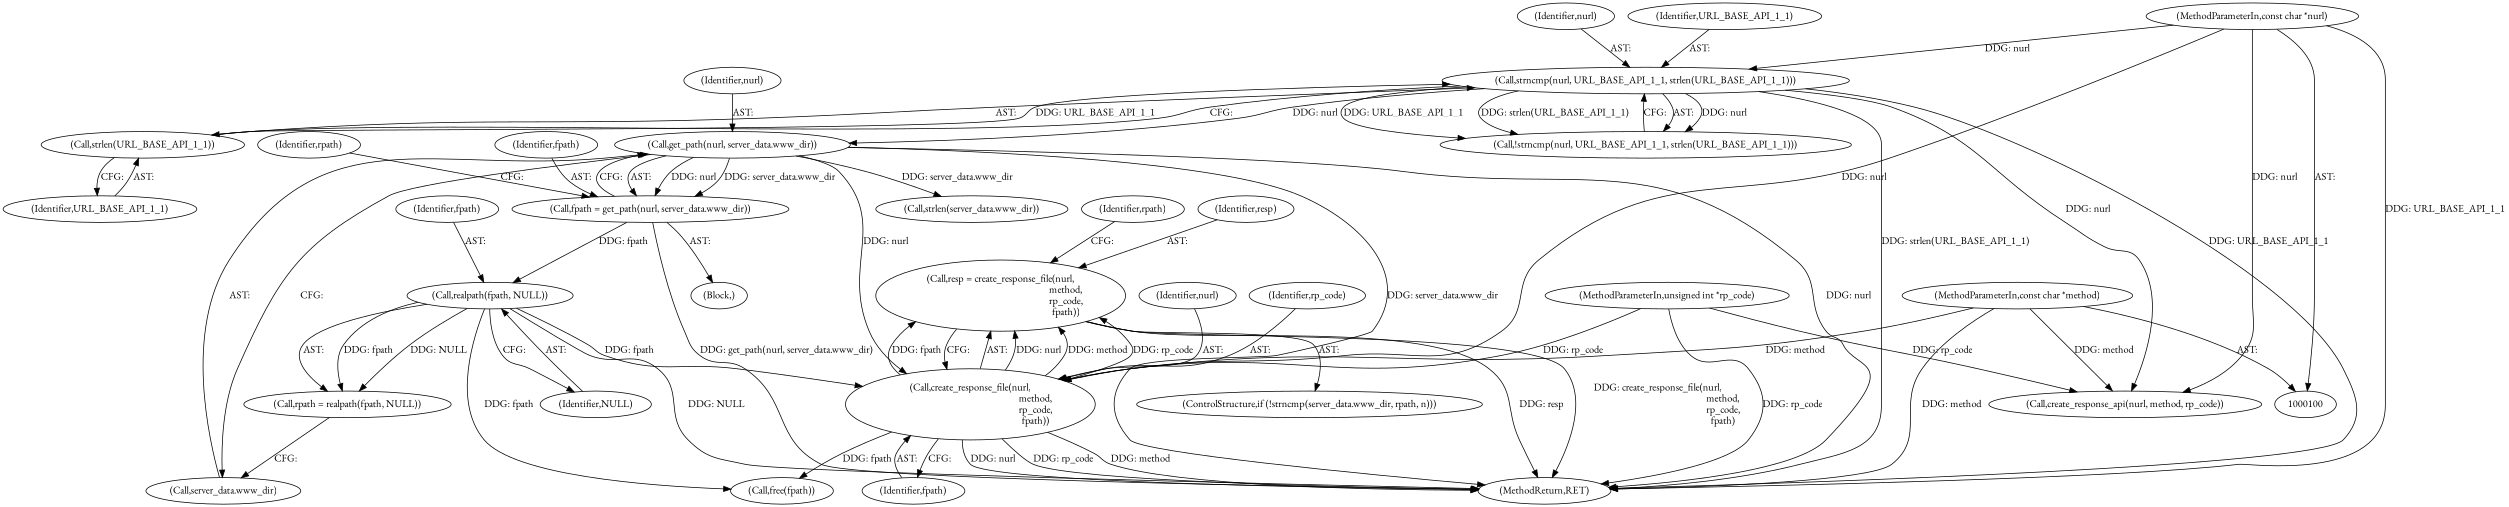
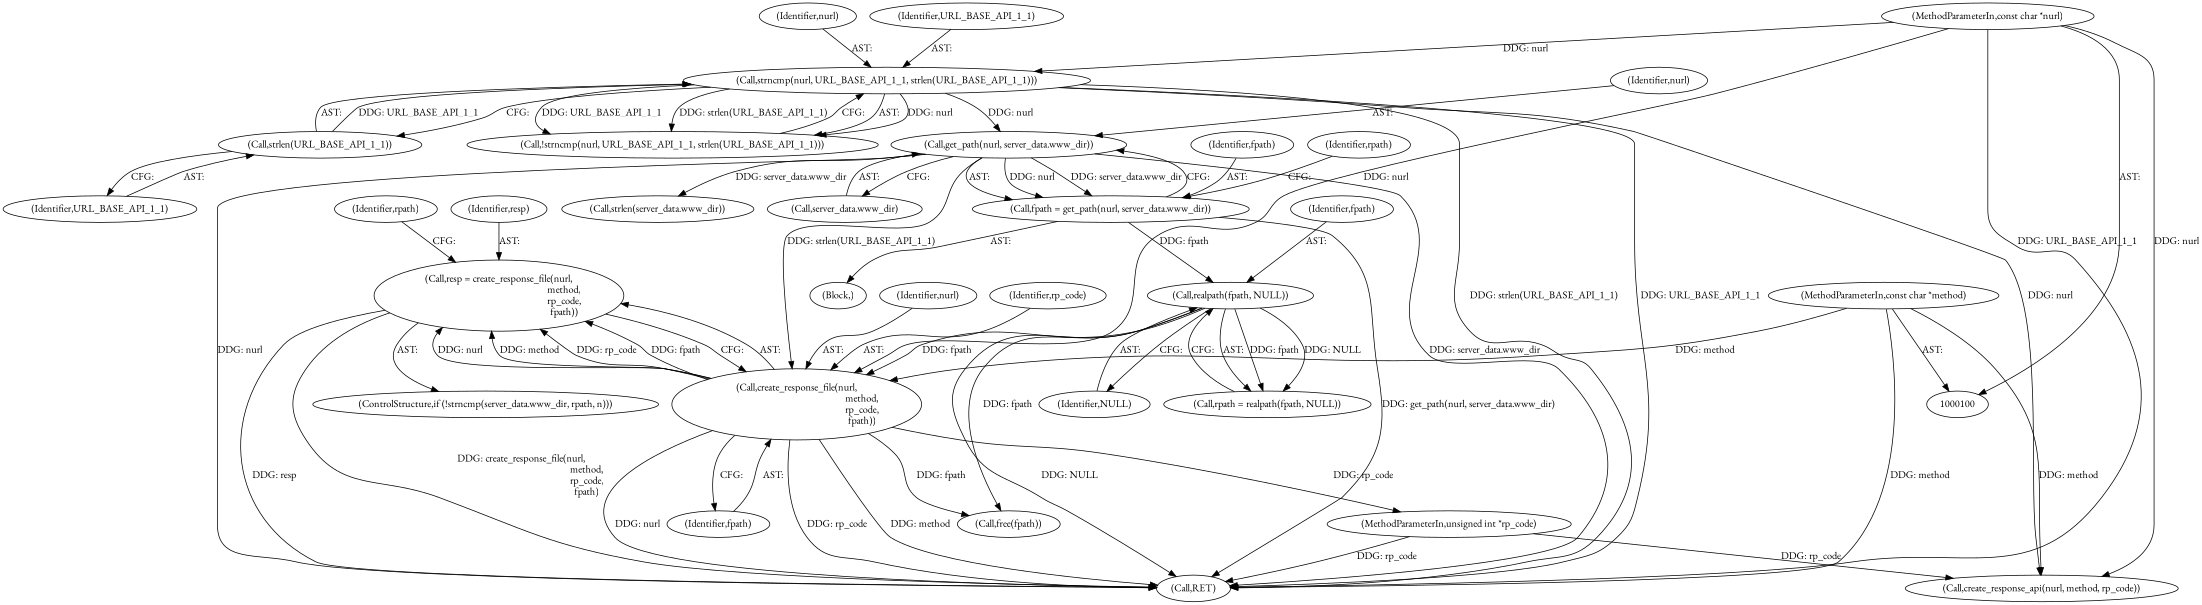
edge "(Call,get_path(nurl, server_data.www_dir))" -> "(Call,create_response_file(nurl, method, rp_code, fpath))": label "DDG: nurl" -> "DDG: strlen(URL_BASE_API_1_1)"
edge "(MethodParameterIn,unsigned int *rp_code)" -> "(Call,create_response_file(nurl, method, rp_code, fpath))": reversed
edge "(Call,rpath = realpath(fpath, NULL))" -> "(Call,server_data.www_dir)": now "(Call,rpath = realpath(fpath, NULL))" -> "(Call,realpath(fpath, NULL))"
node "(MethodReturn,RET)": label "(MethodReturn,RET)" -> "(Call,RET)"
